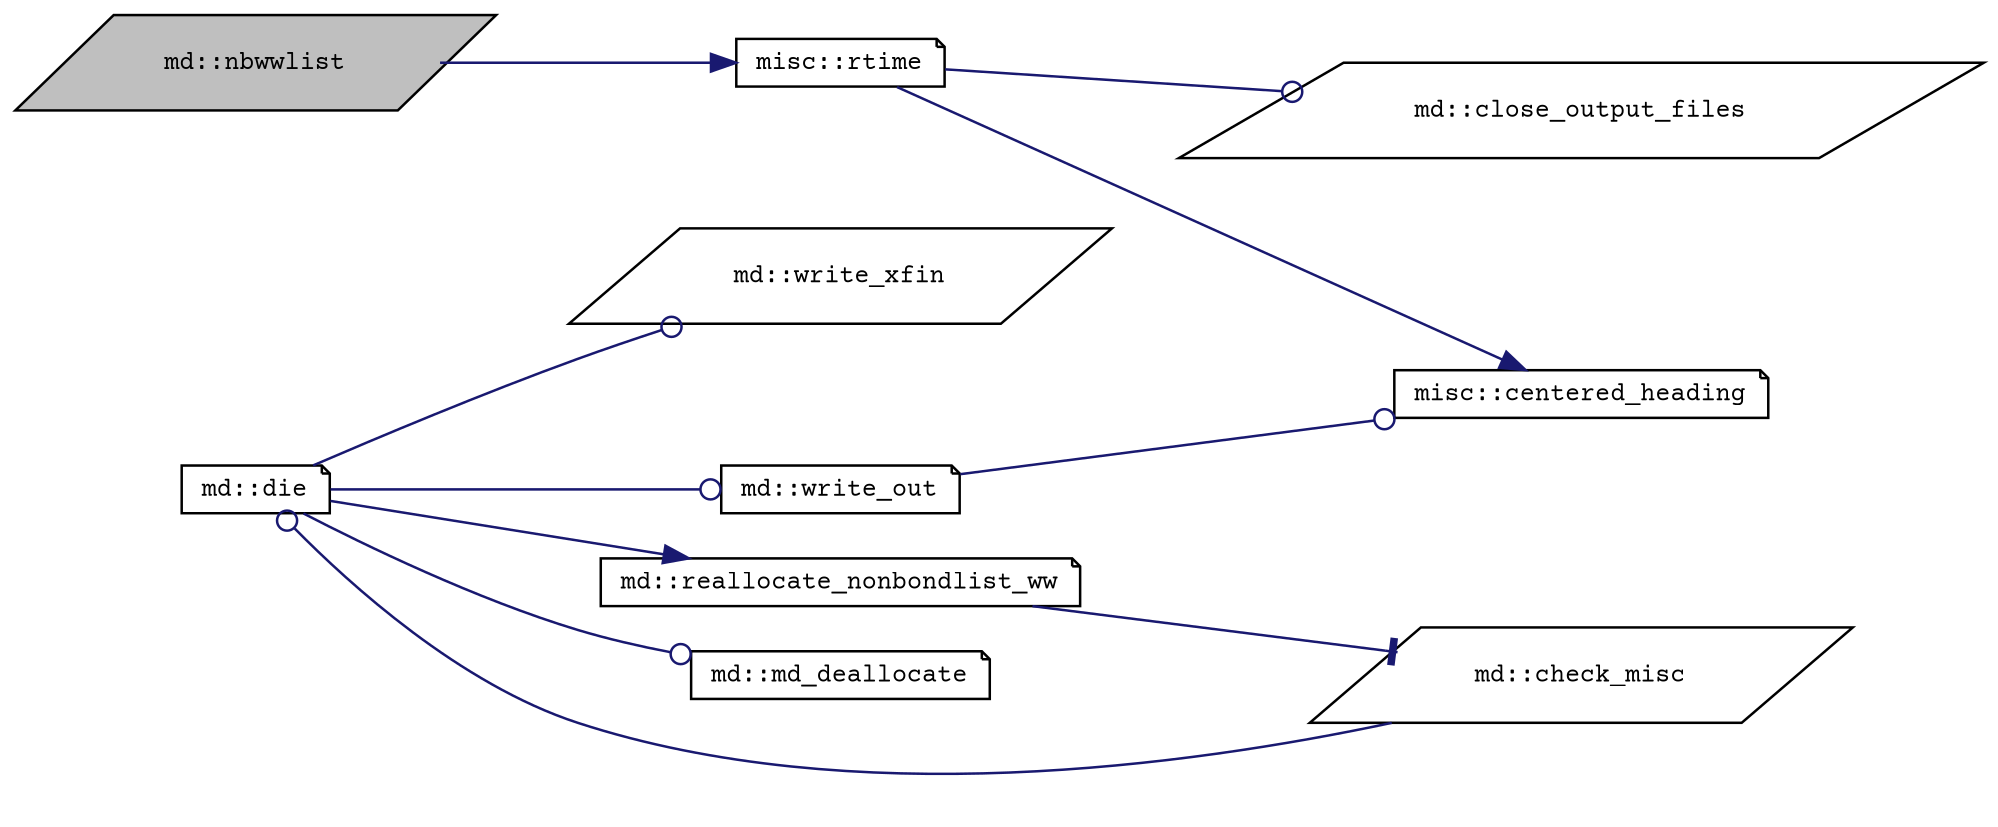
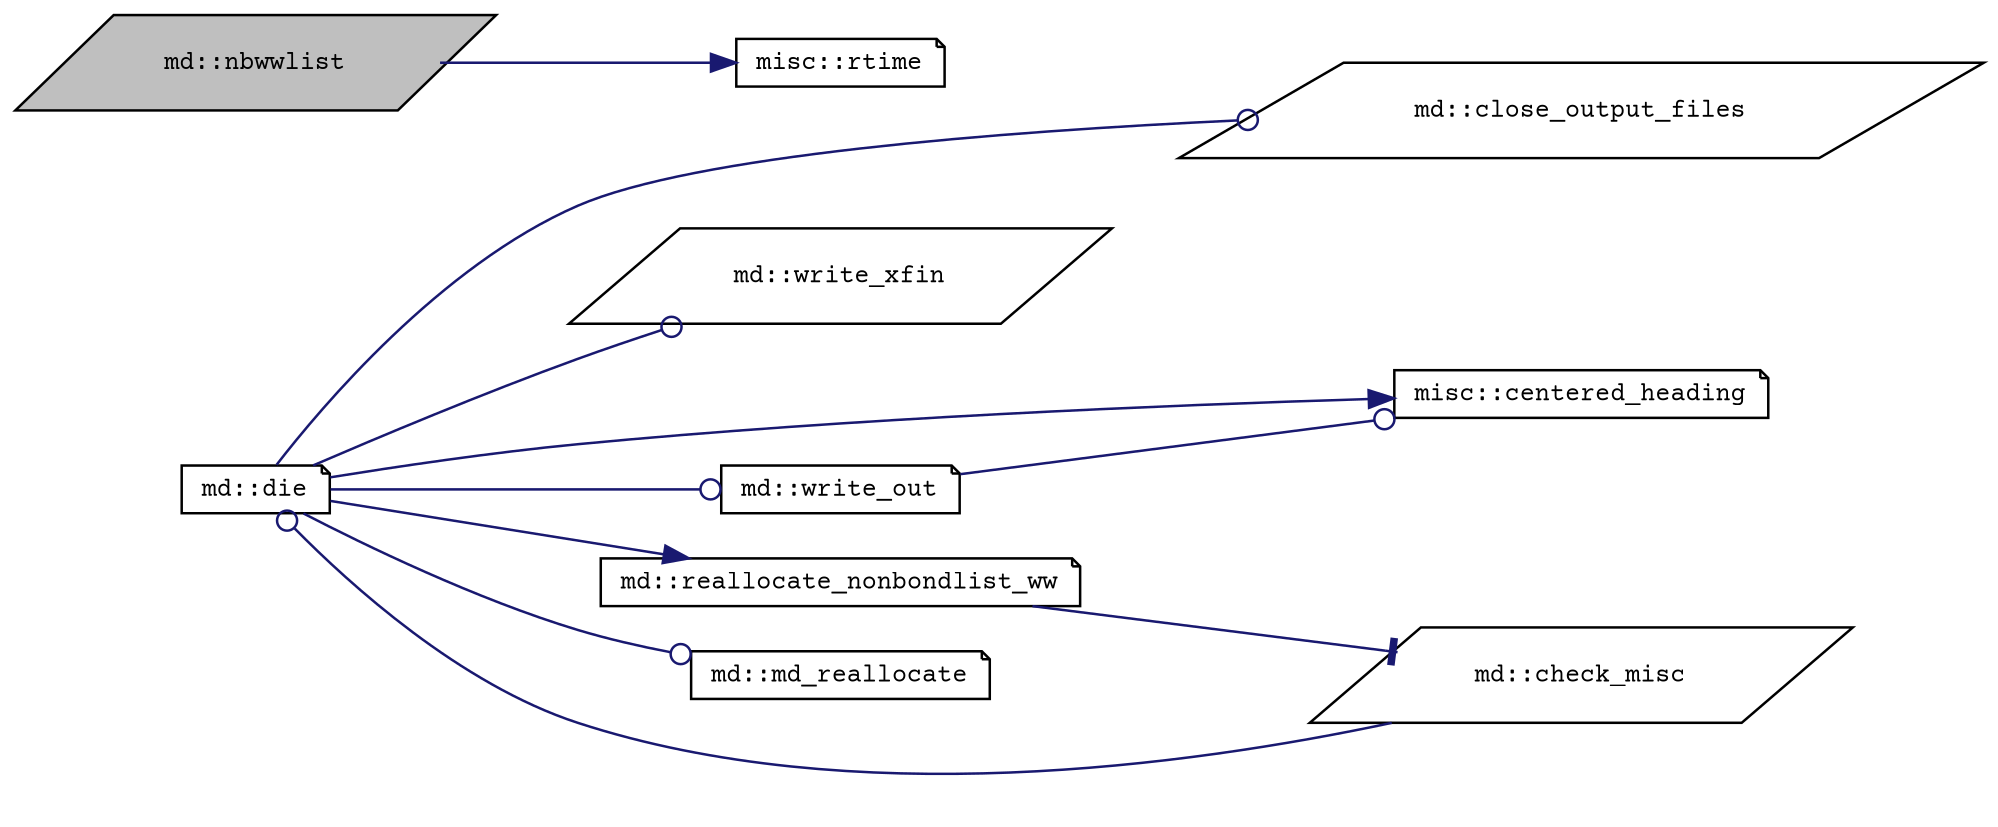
edge "misc::rtime" -> "md::close_output_files": now "md::die" -> "md::close_output_files"
edge "misc::rtime" -> "misc::centered_heading": now "md::die" -> "misc::centered_heading"
node "md::md_deallocate": label "md::md_deallocate" -> "md::md_reallocate"
